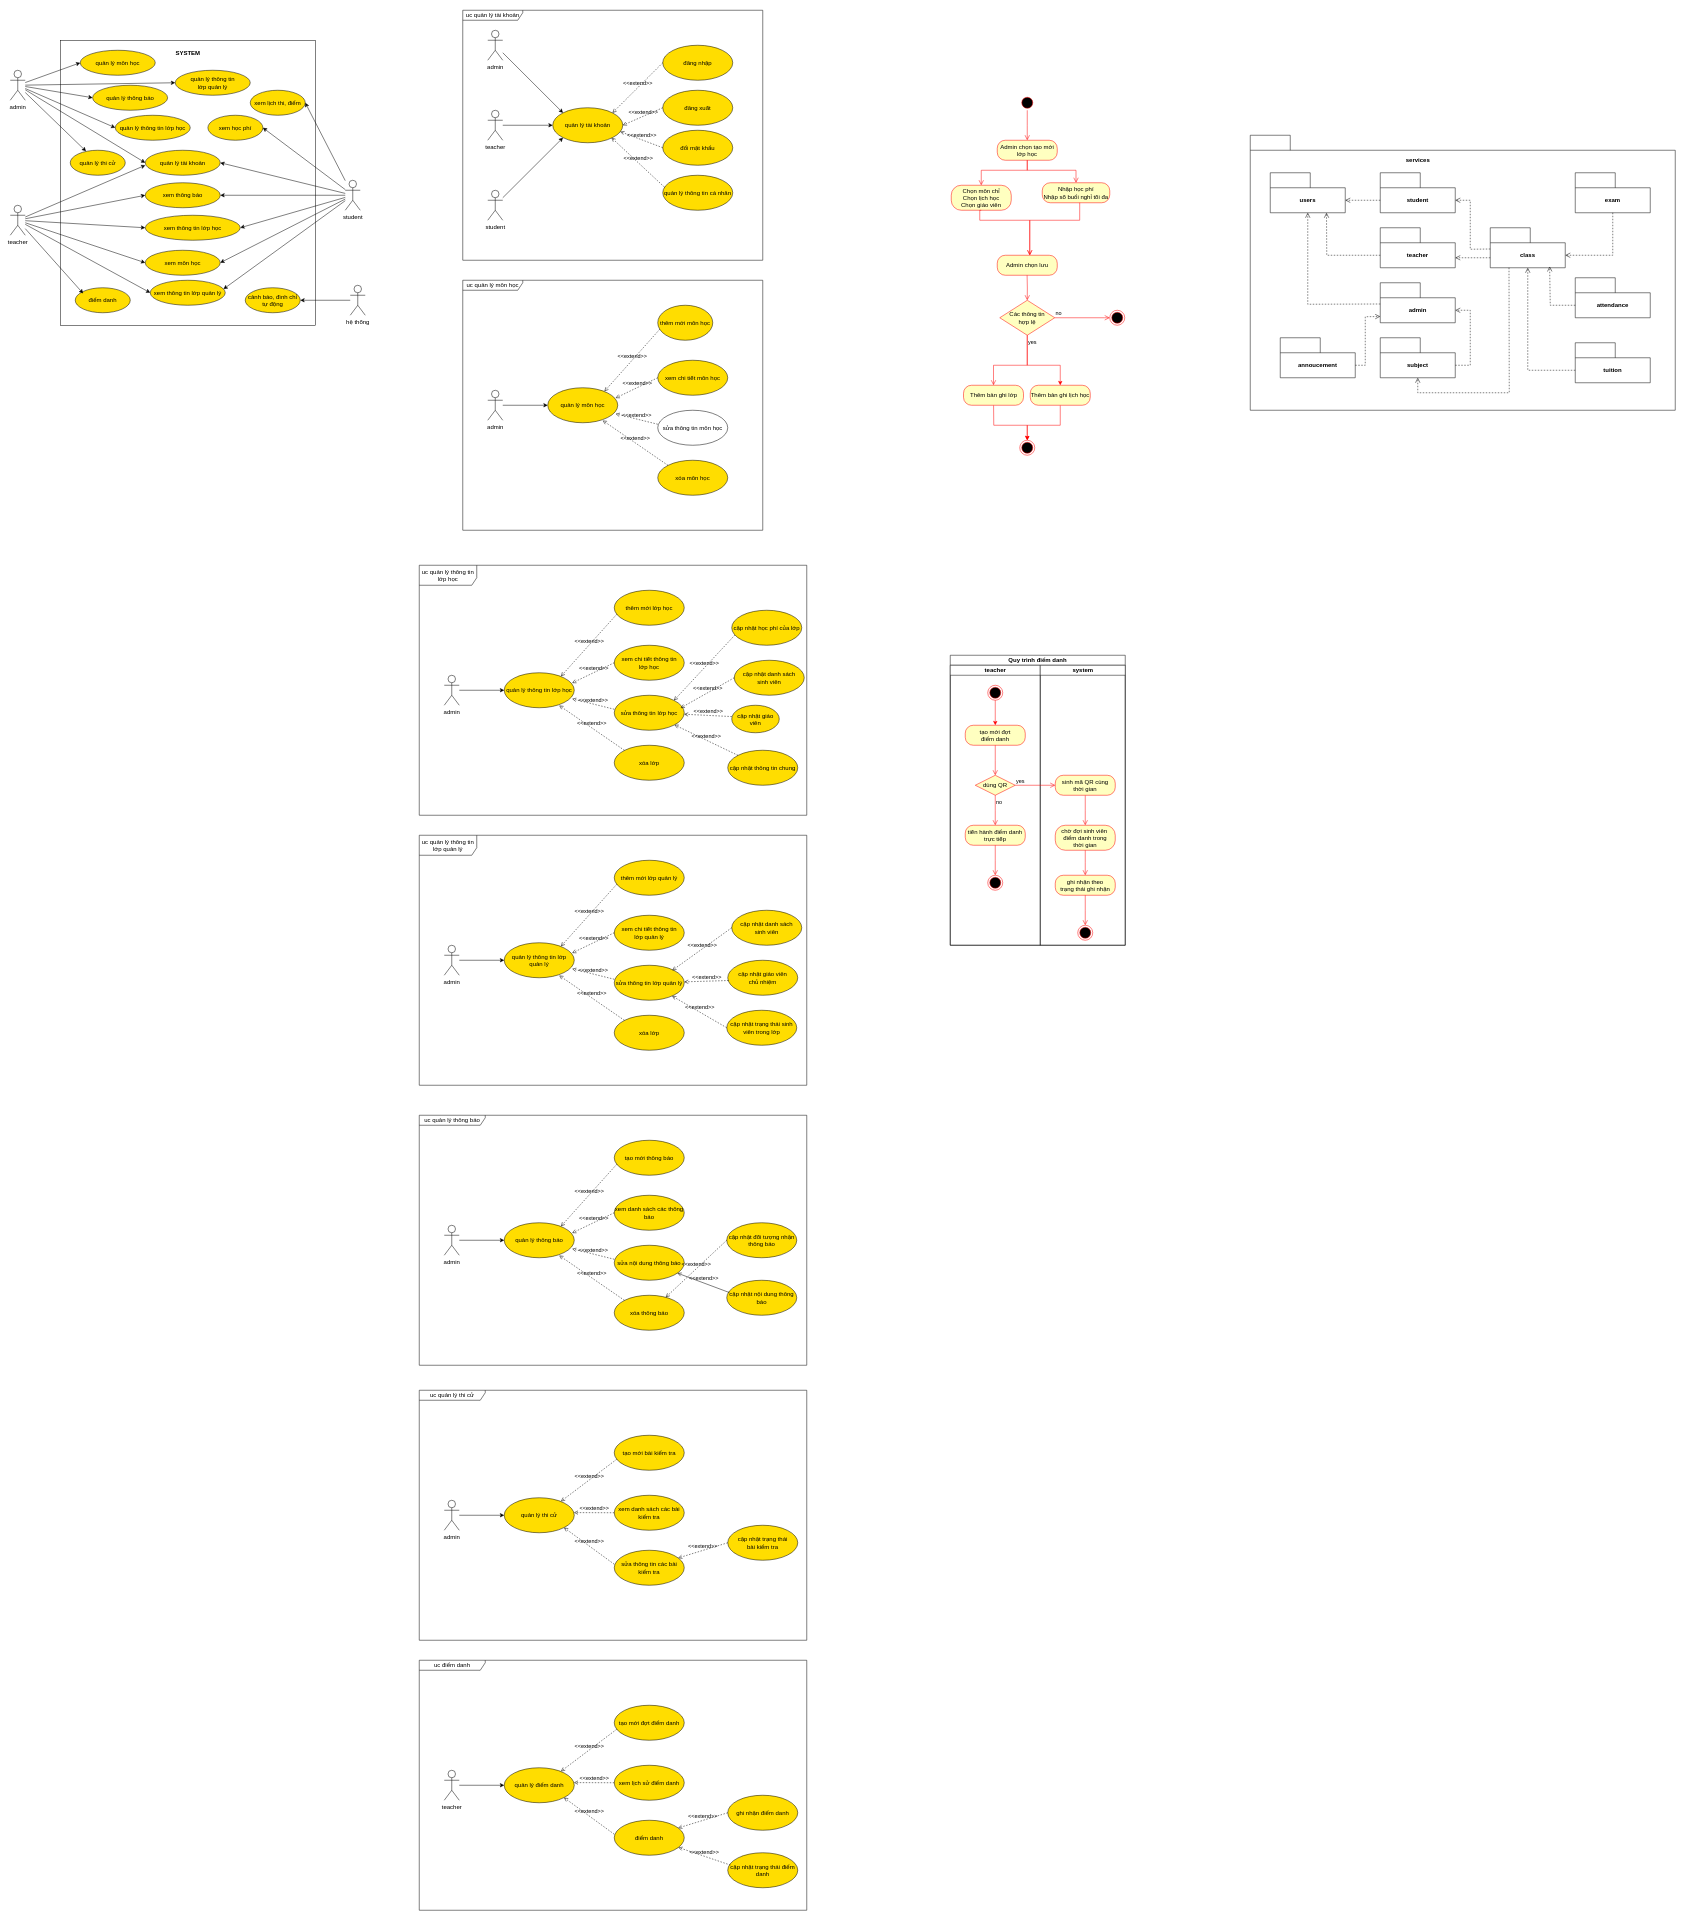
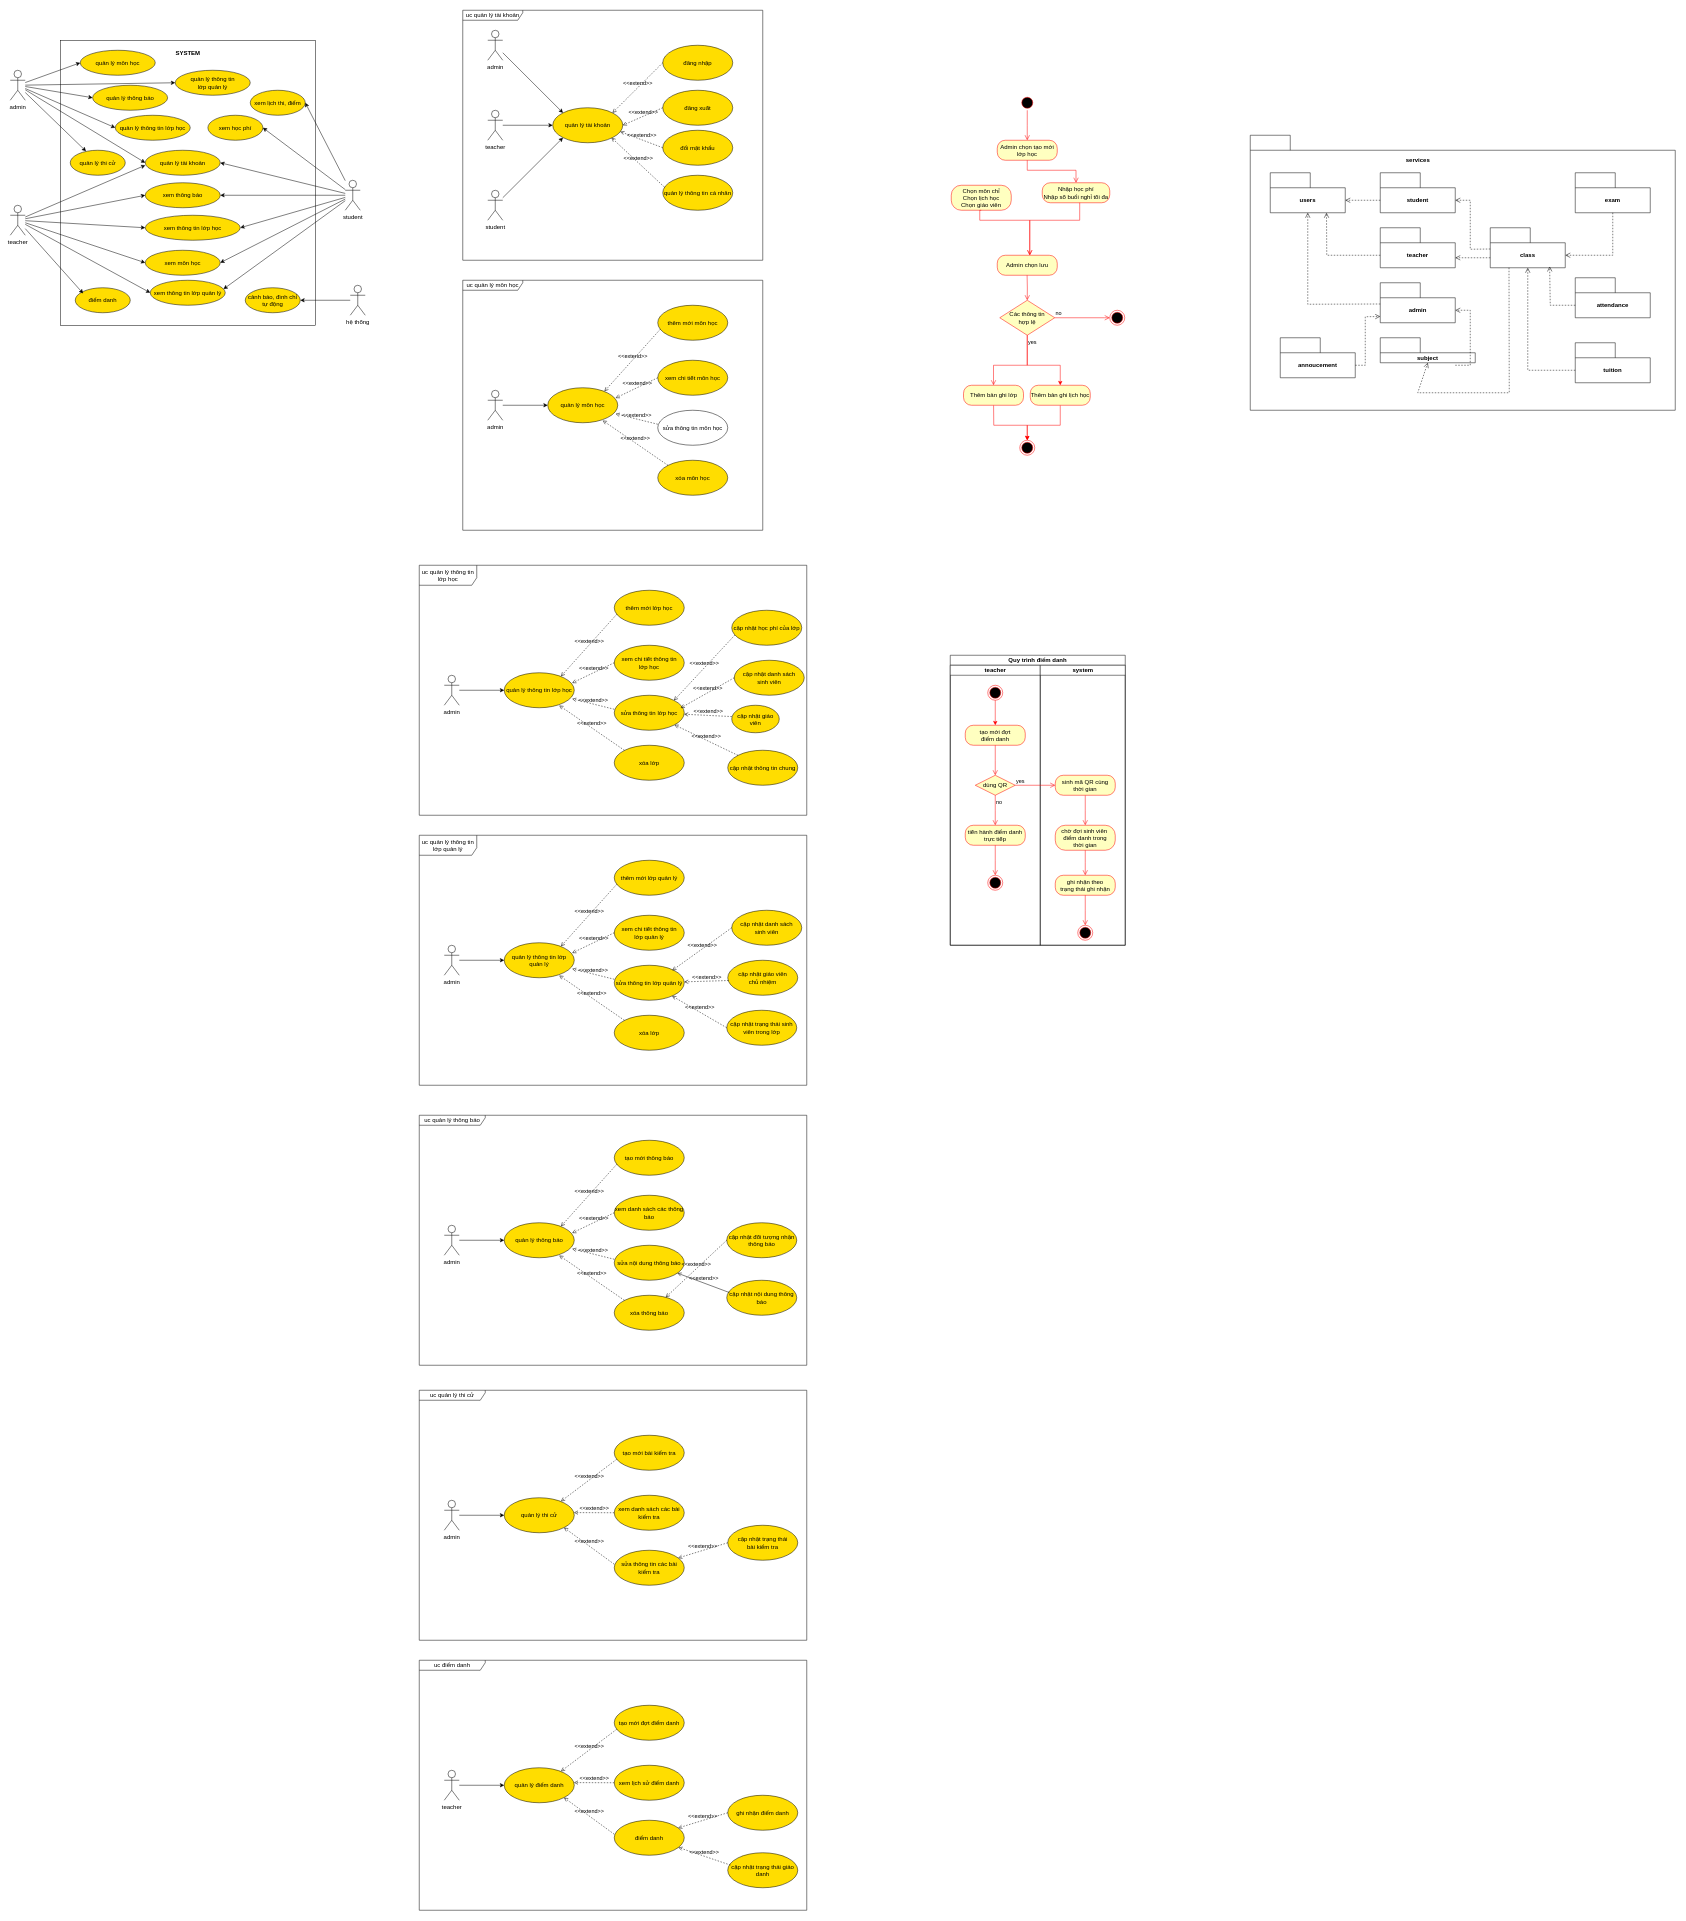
edge "Admin chọn tạo mới lớp học" -> "Chọn môn chỉ Chọn lịch học Chọn giáo viên": removed
node "thêm mới môn học": size 55x35 -> 70x35
node "subject": size 75x40 -> 95x25
node "cập nhật trạng thái điểm danh": label "cập nhật trạng thái điểm danh" -> "cập nhật trạng thái giáo danh"
